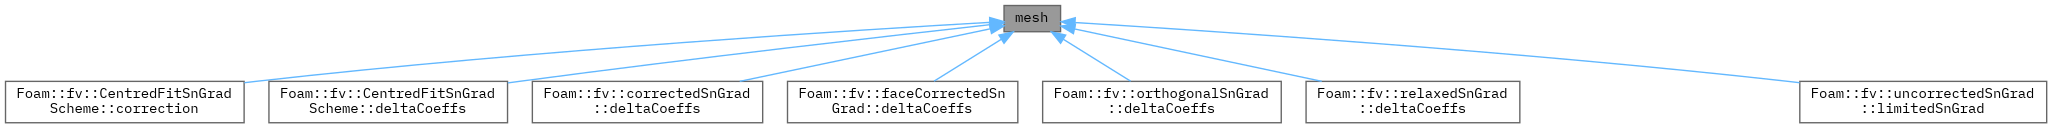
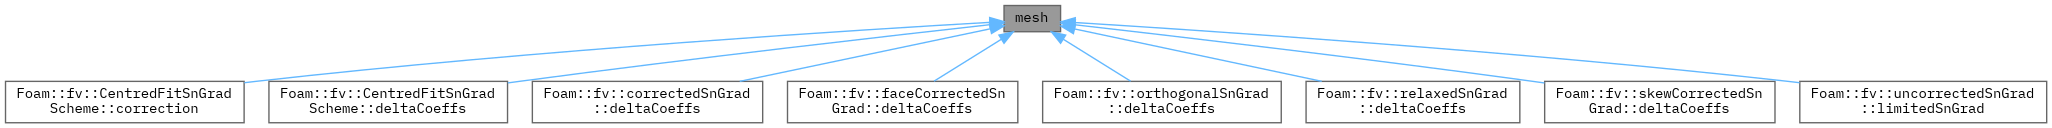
node "Foam::fv::skewCorrectedSn Grad::deltaCoeffs": added
